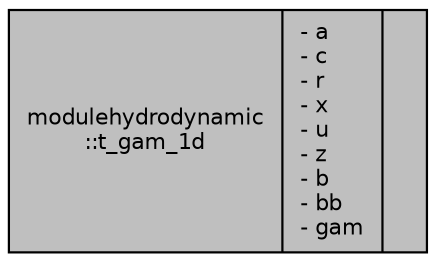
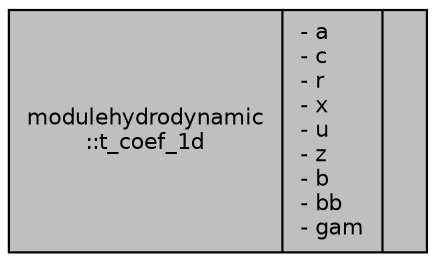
node "modulehydrodynamic": text "::t_gam_1d" -> "::t_coef_1d"
